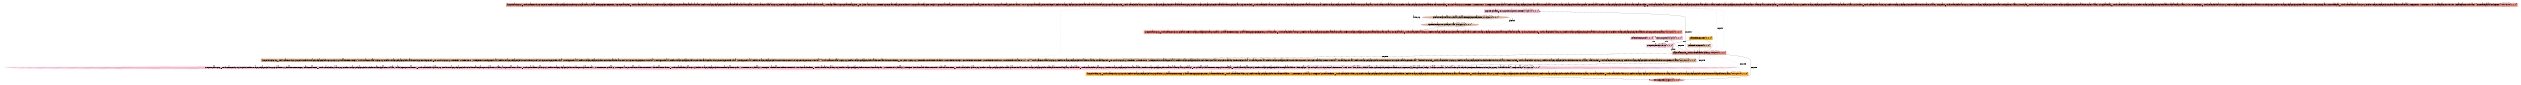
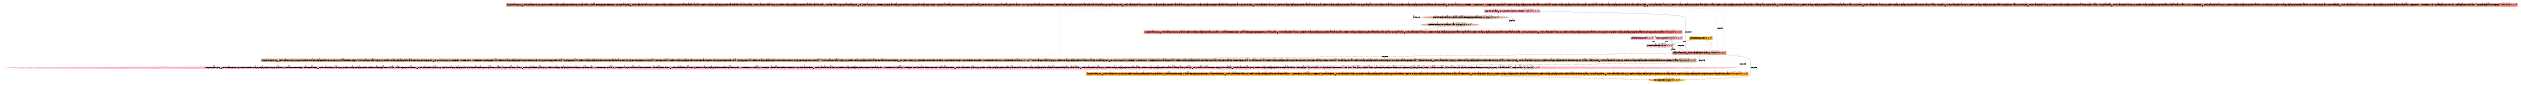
node "createPreferenceContent['0', '1', '0']": removed
node "return composite@@@85@@@['1', '1', '0']": fillcolor salmon -> orange
